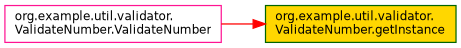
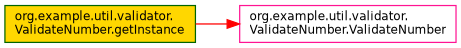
edge "org.example.util.validator. ValidateNumber.ValidateNumber" -> "org.example.util.validator. ValidateNumber.getInstance": reversed
